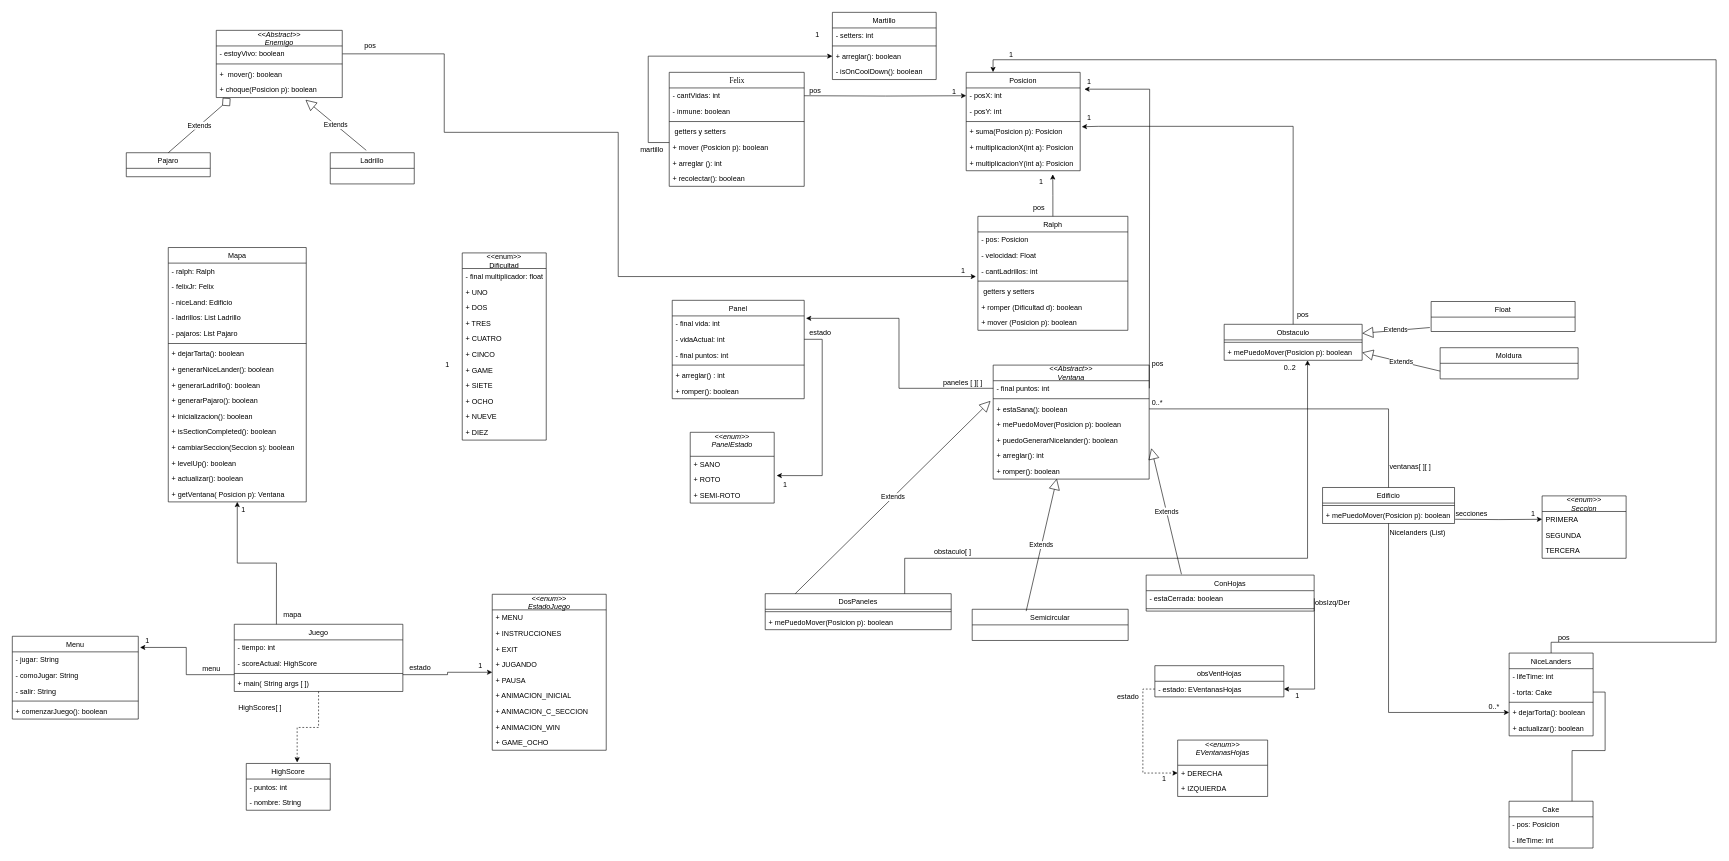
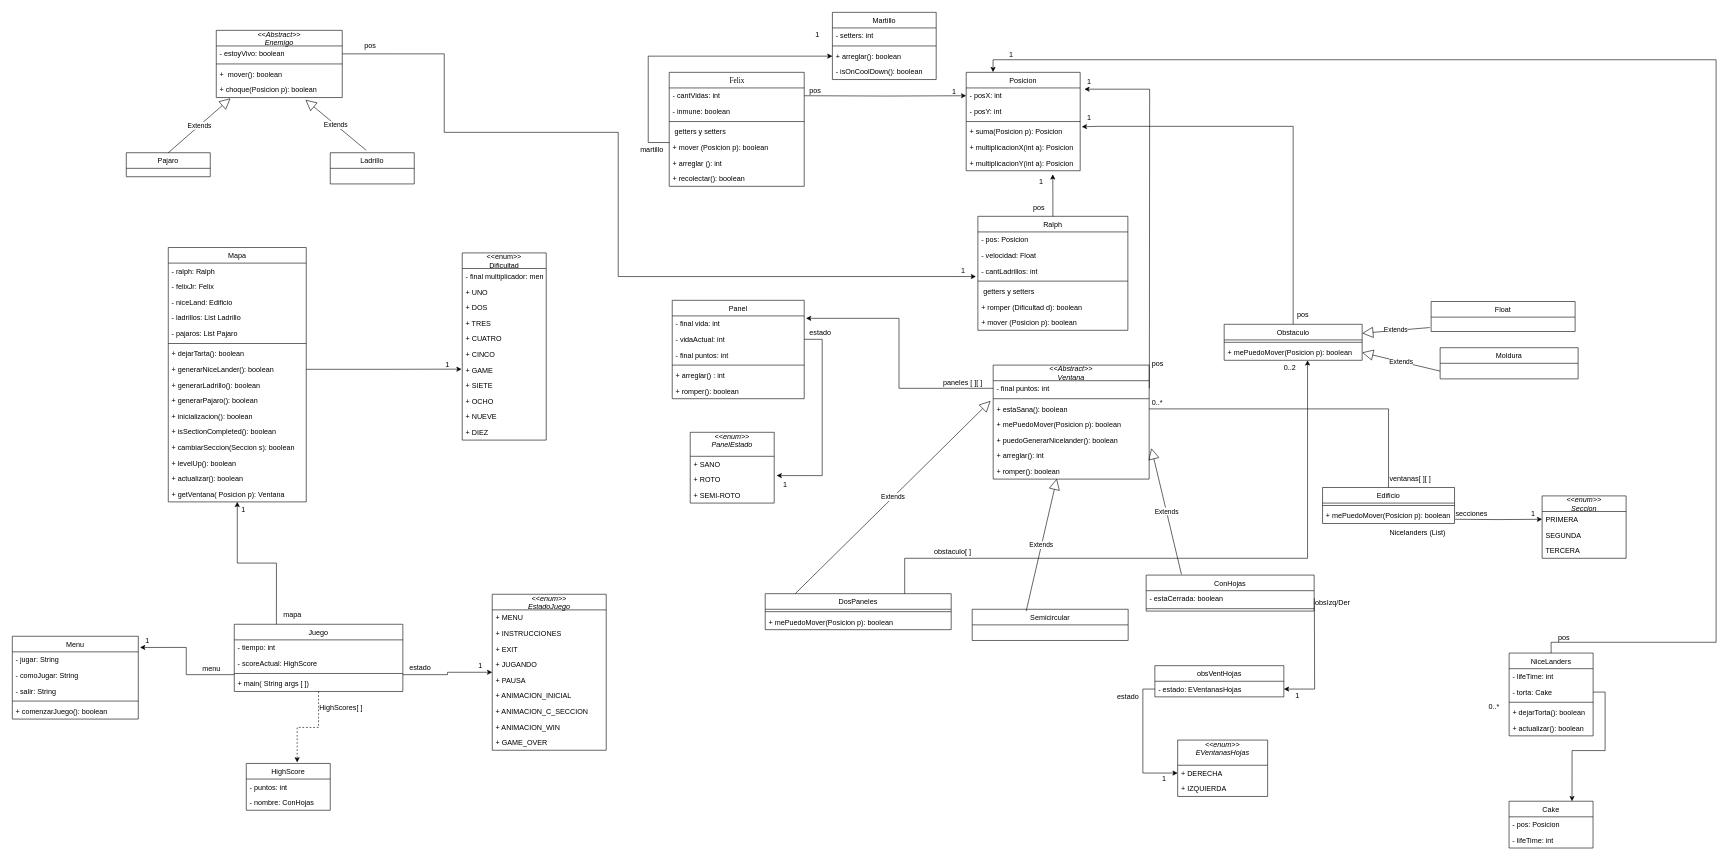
edge "Pajaro" -> "+ choque(Posicion p): boolean": arrowhead diamond -> block
node "- final multiplicador: float": label "- final multiplicador: float" -> "- final multiplicador: menu"
edge "+ generarNiceLander(): boolean" -> "+ GAME": added
node "ventanas[ ][ ]": moved (1413, 467) -> (1413, 479)
edge "Edificio" -> "+ dejarTorta(): boolean": removed
node "HighScores[ ]": moved (264, 708) -> (345, 708)
edge "- estado: EVentanasHojas" -> "+ DERECHA": style dashed -> solid
node "+ GAME_OCHO": label "+ GAME_OCHO" -> "+ GAME_OVER"
edge "- torta: Cake" -- "Cake": arrowhead none -> classic
node "- nombre: String": label "- nombre: String" -> "- nombre: ConHojas"
